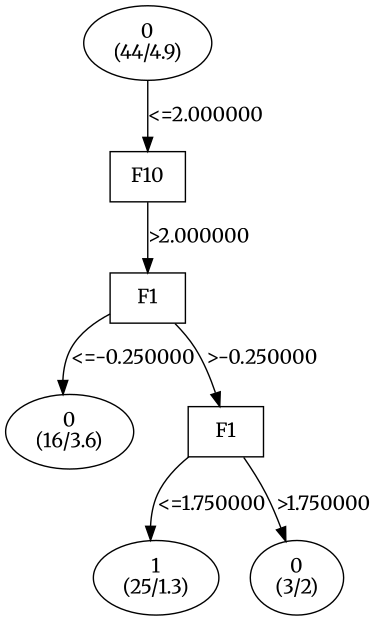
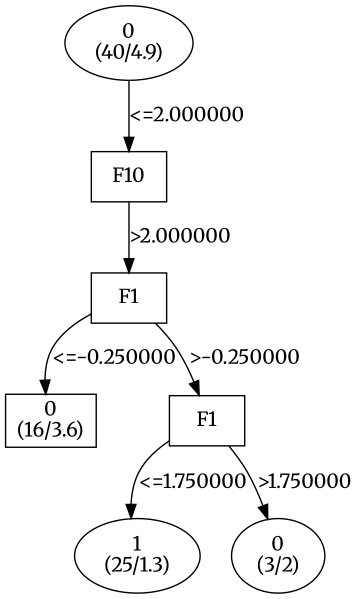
node "0 (44/4.9)": label "0 (44/4.9)" -> "0 (40/4.9)"
node "0 (16/3.6)": shape ellipse -> box
